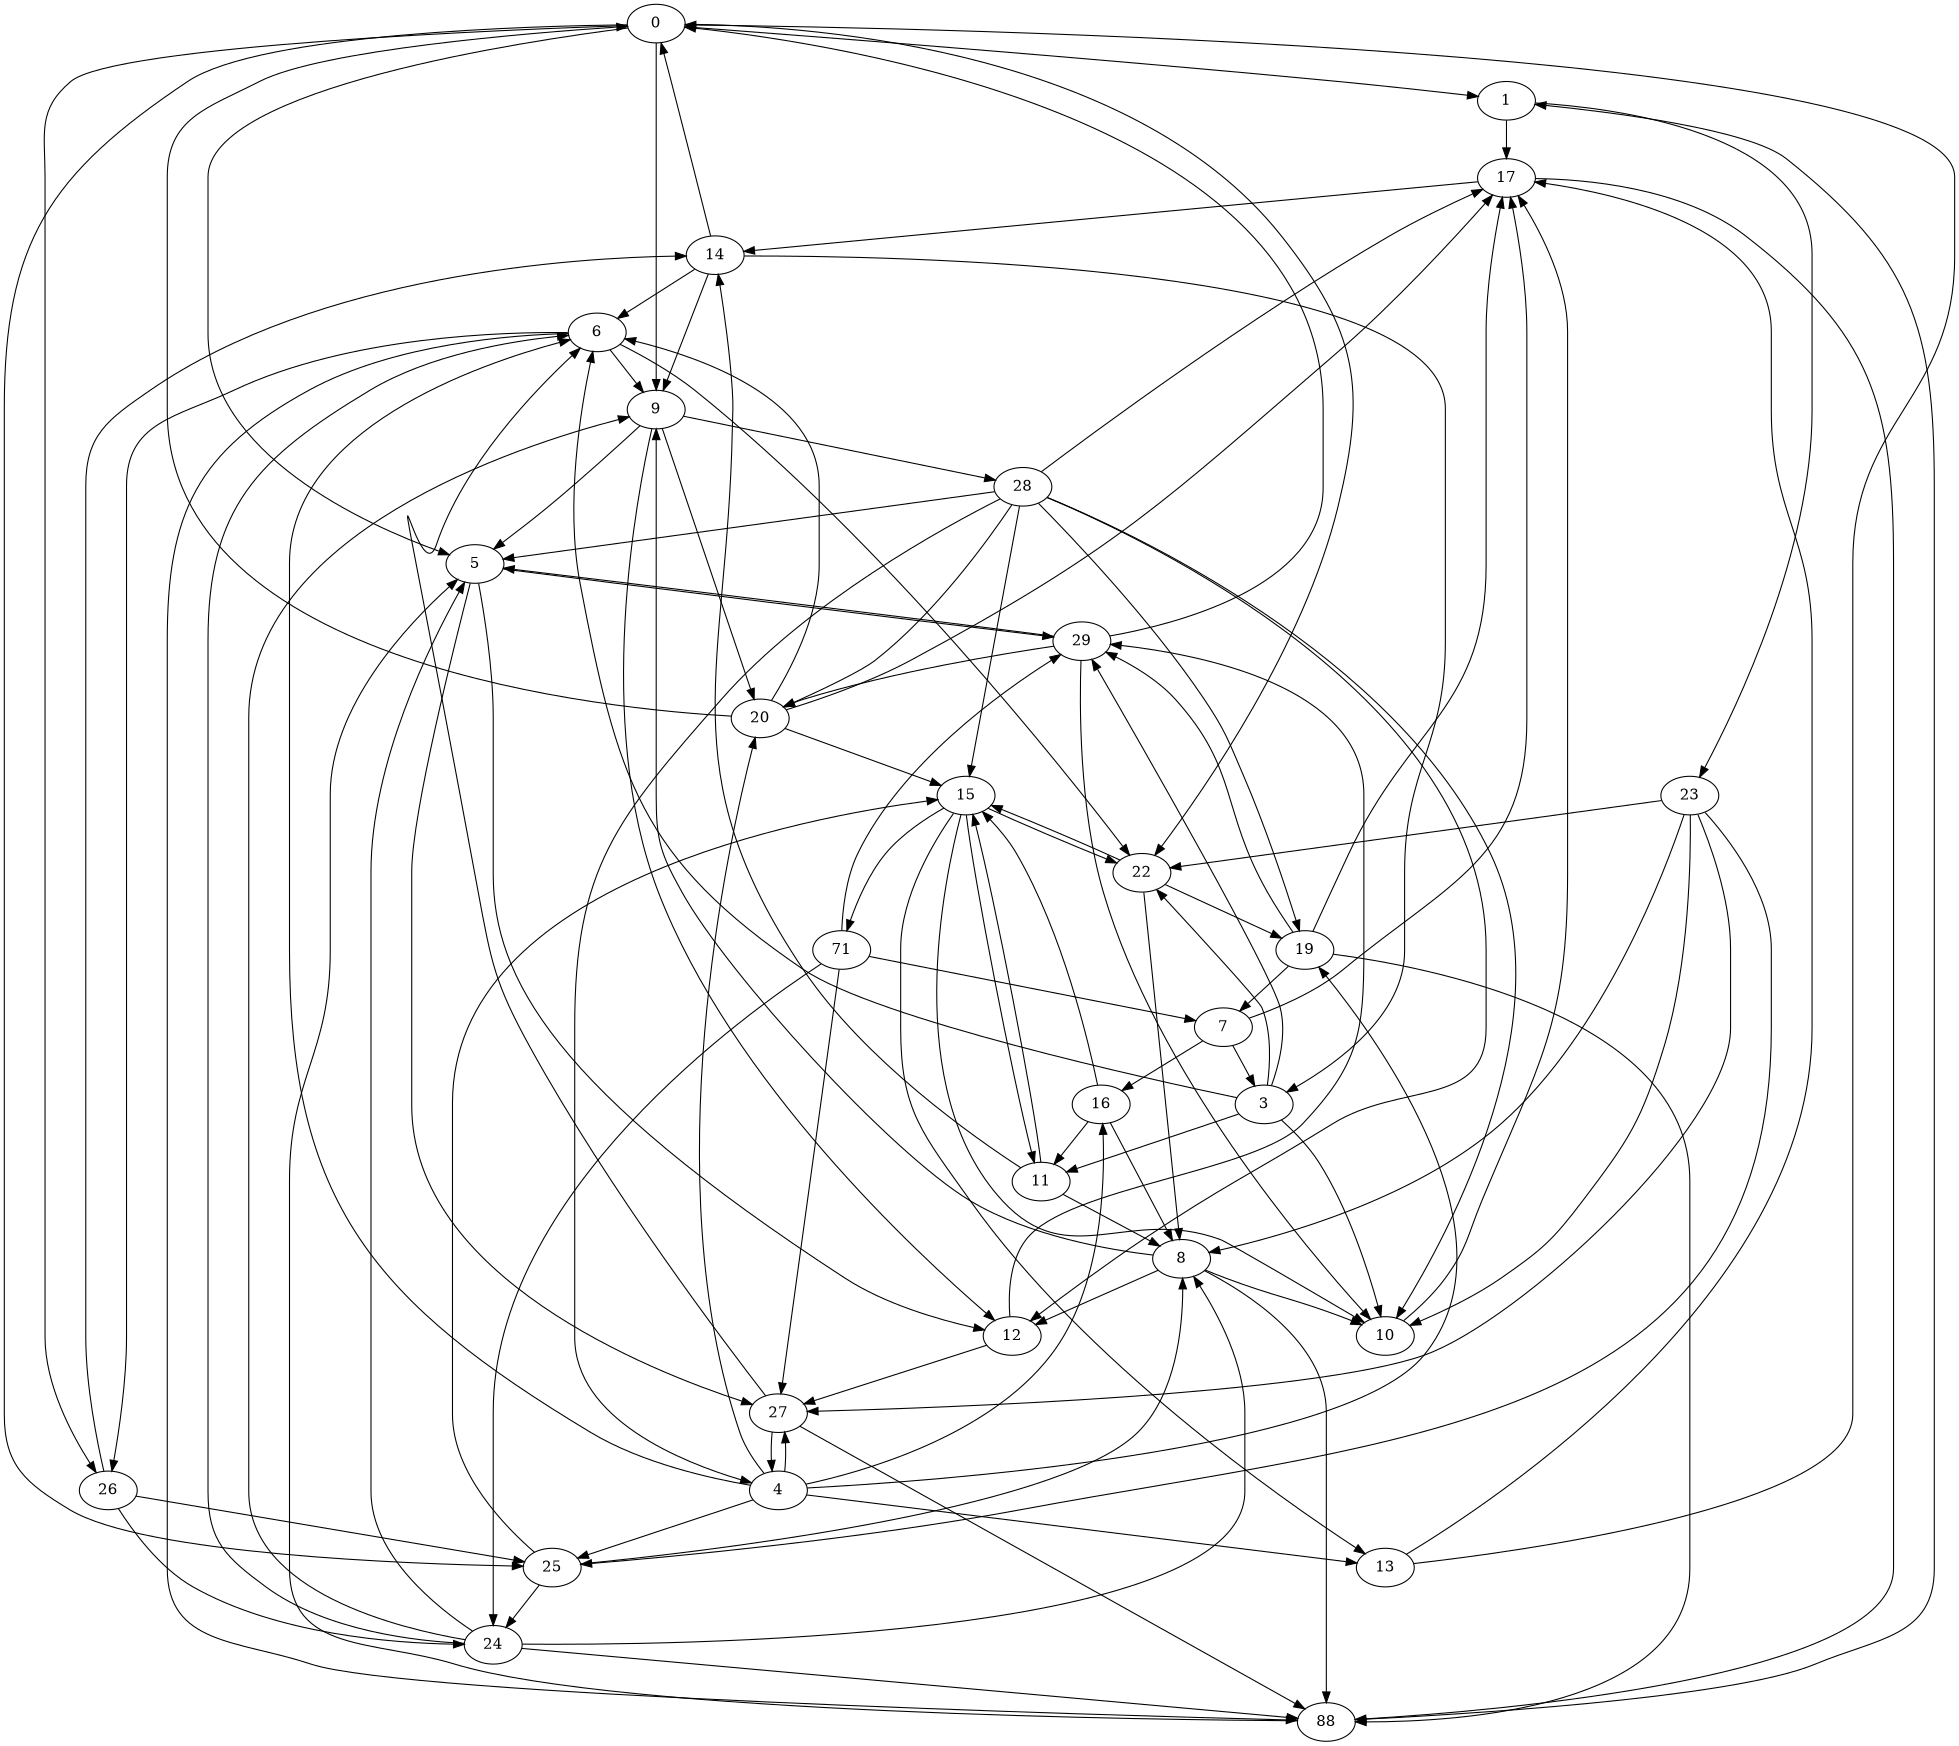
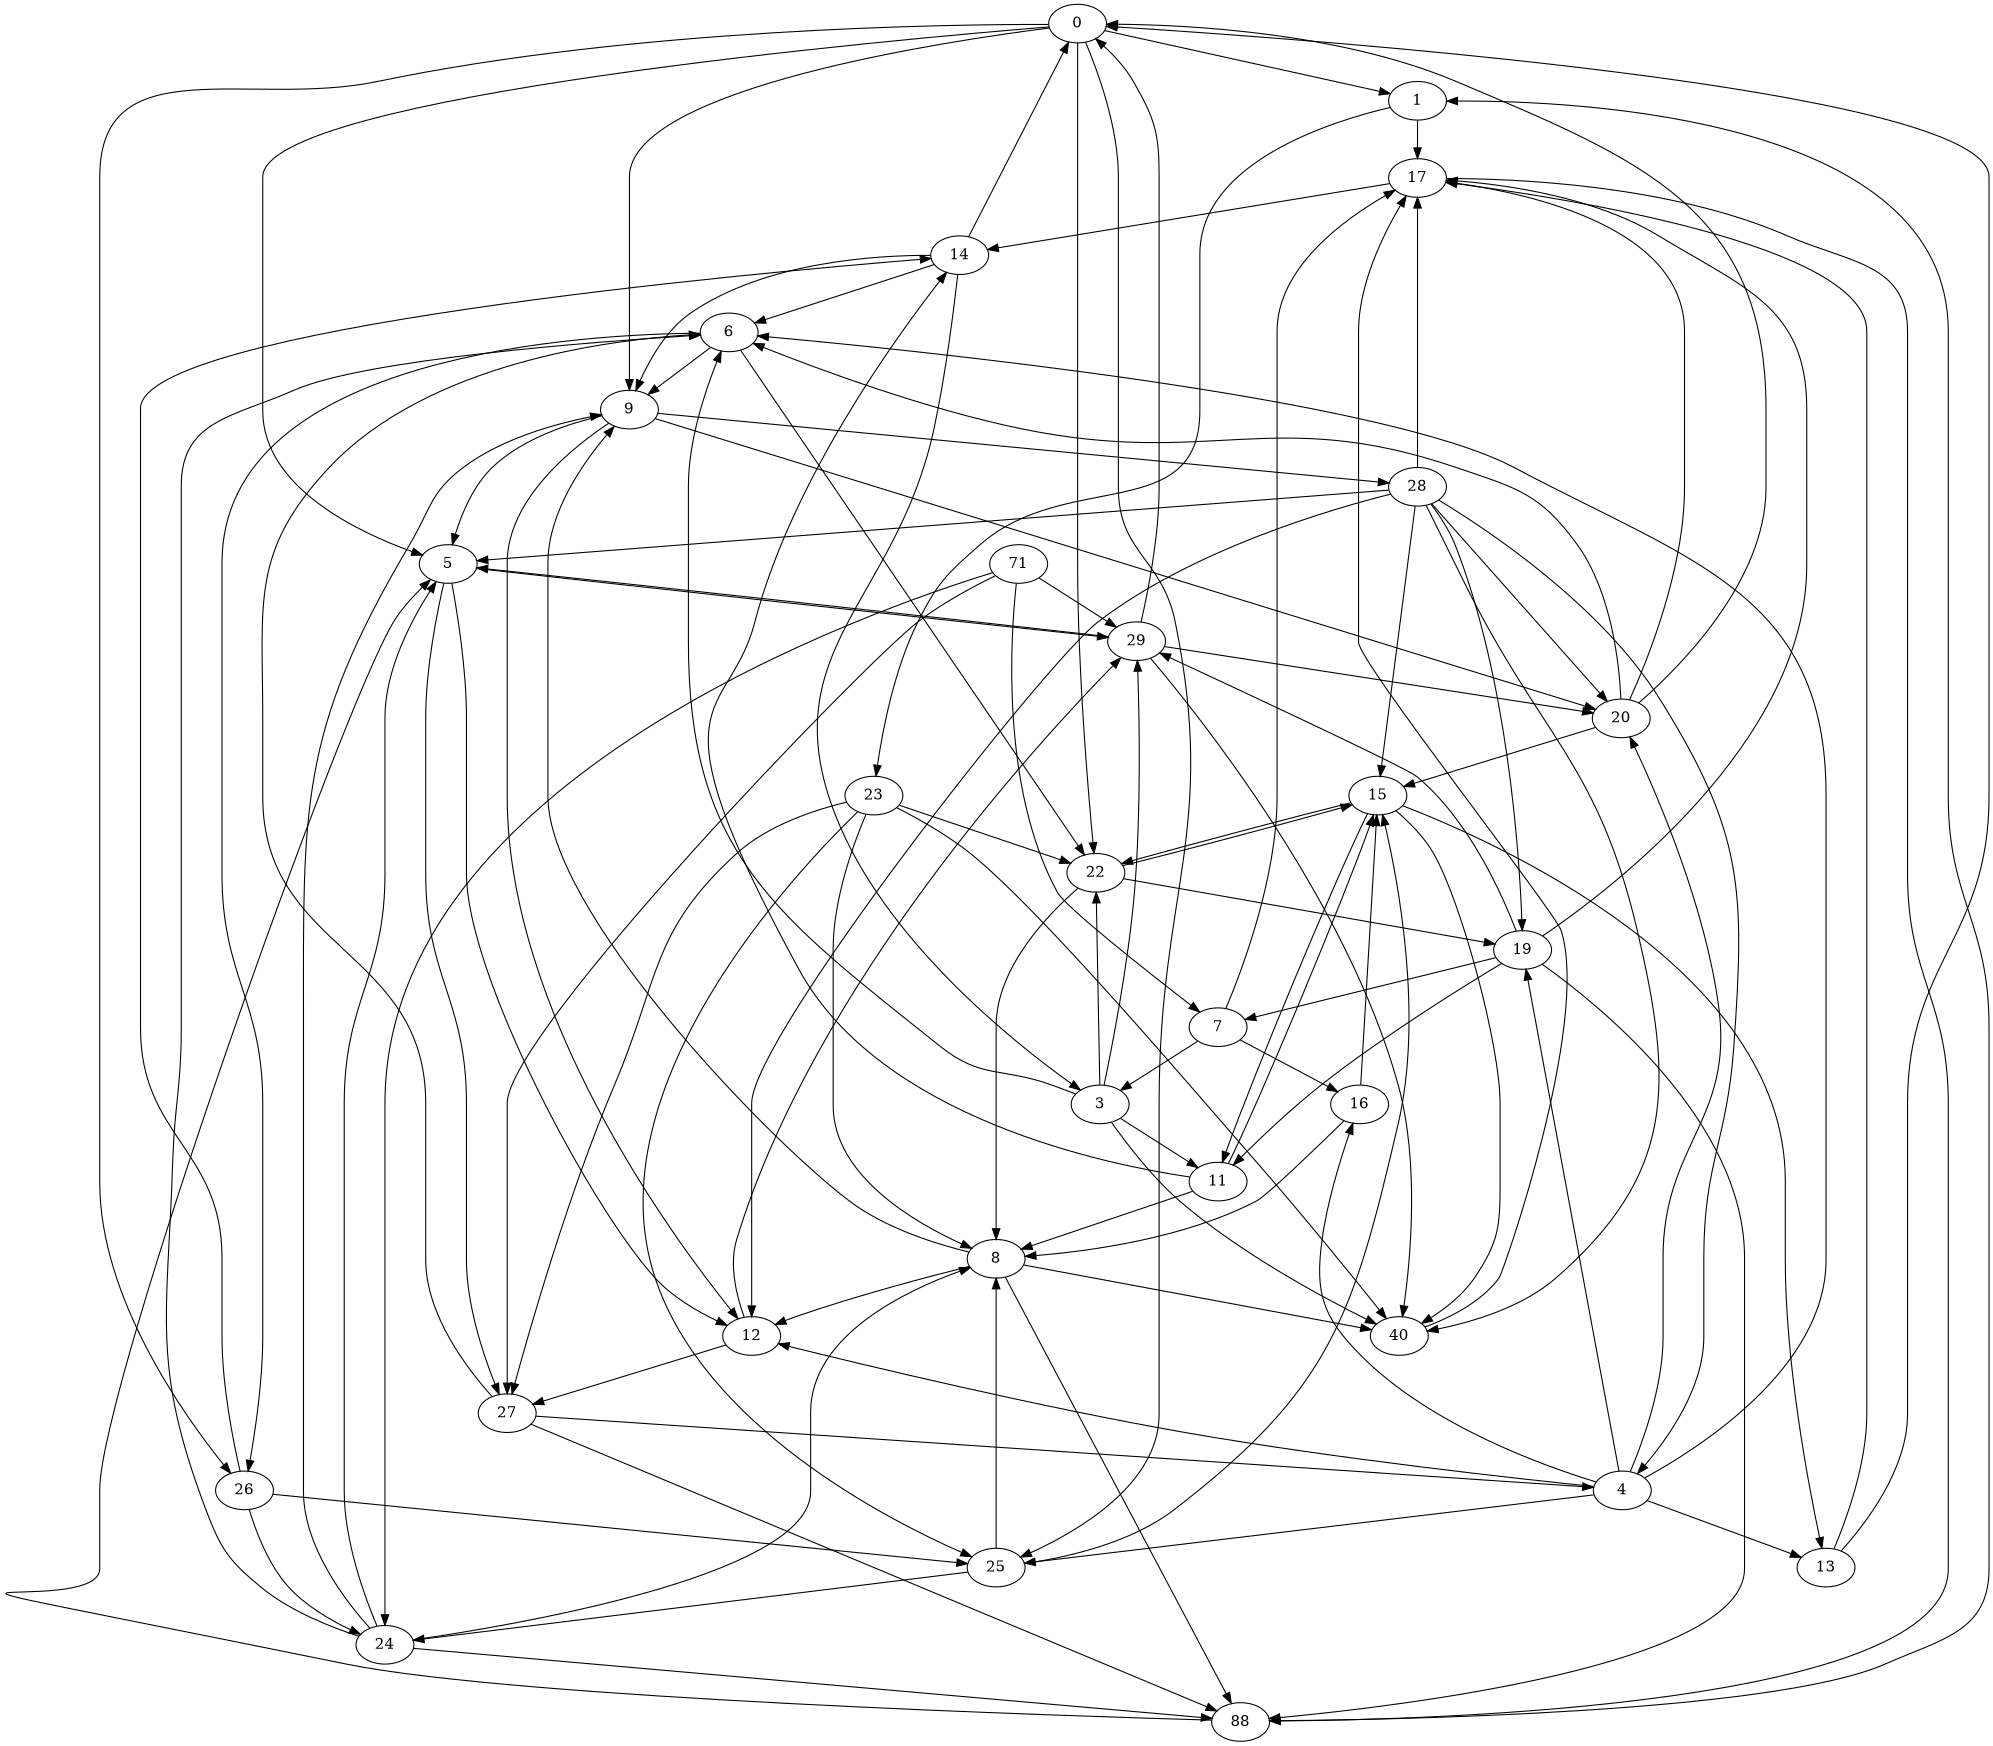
edge "15" -> "71": removed
edge "16" -> "11": now "19" -> "11"
node "10": label "10" -> "40"
edge "6" -> "88": removed
edge "4" -> "27": now "4" -> "12"
